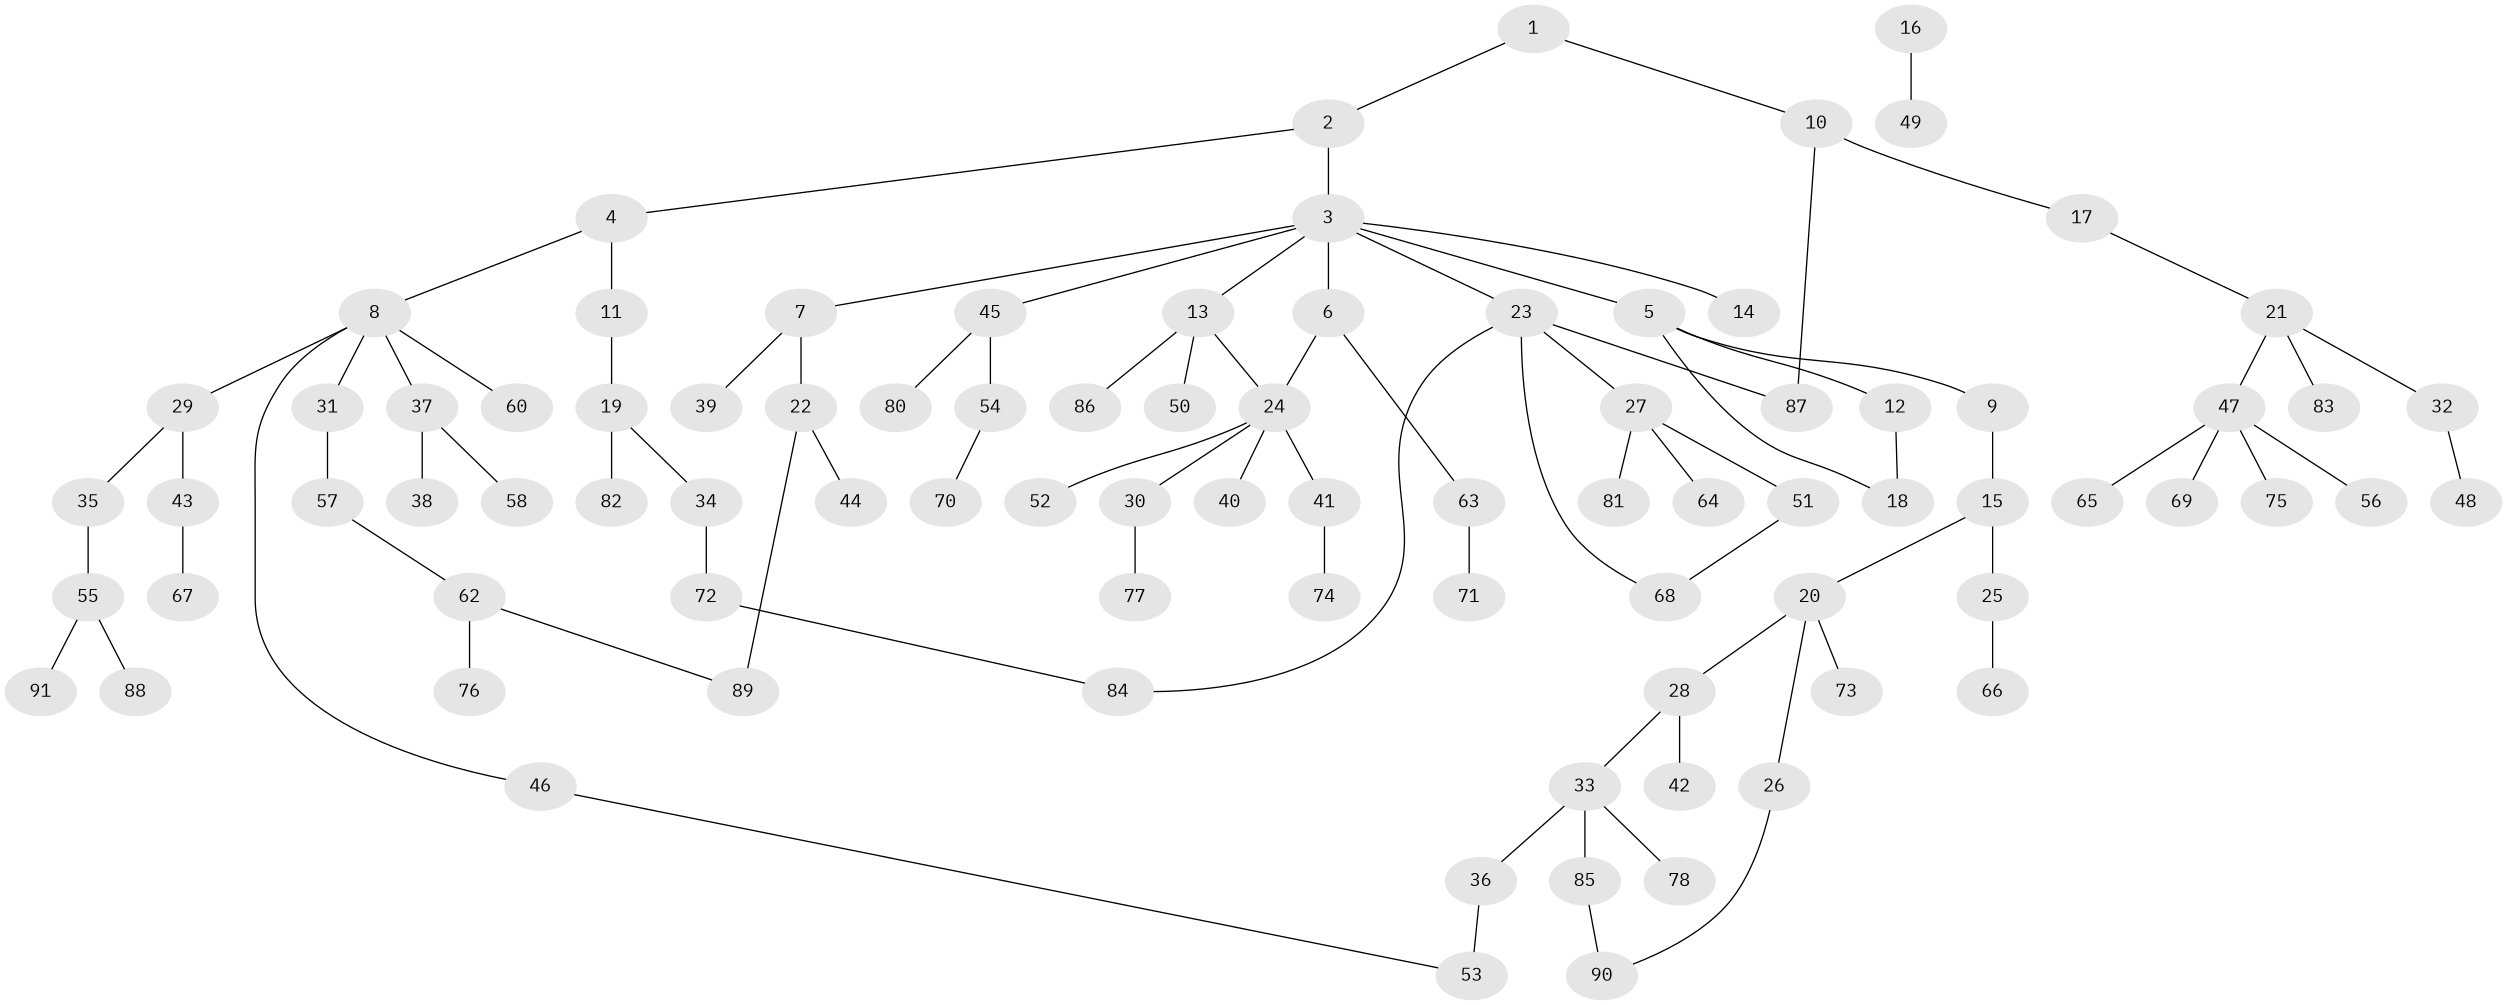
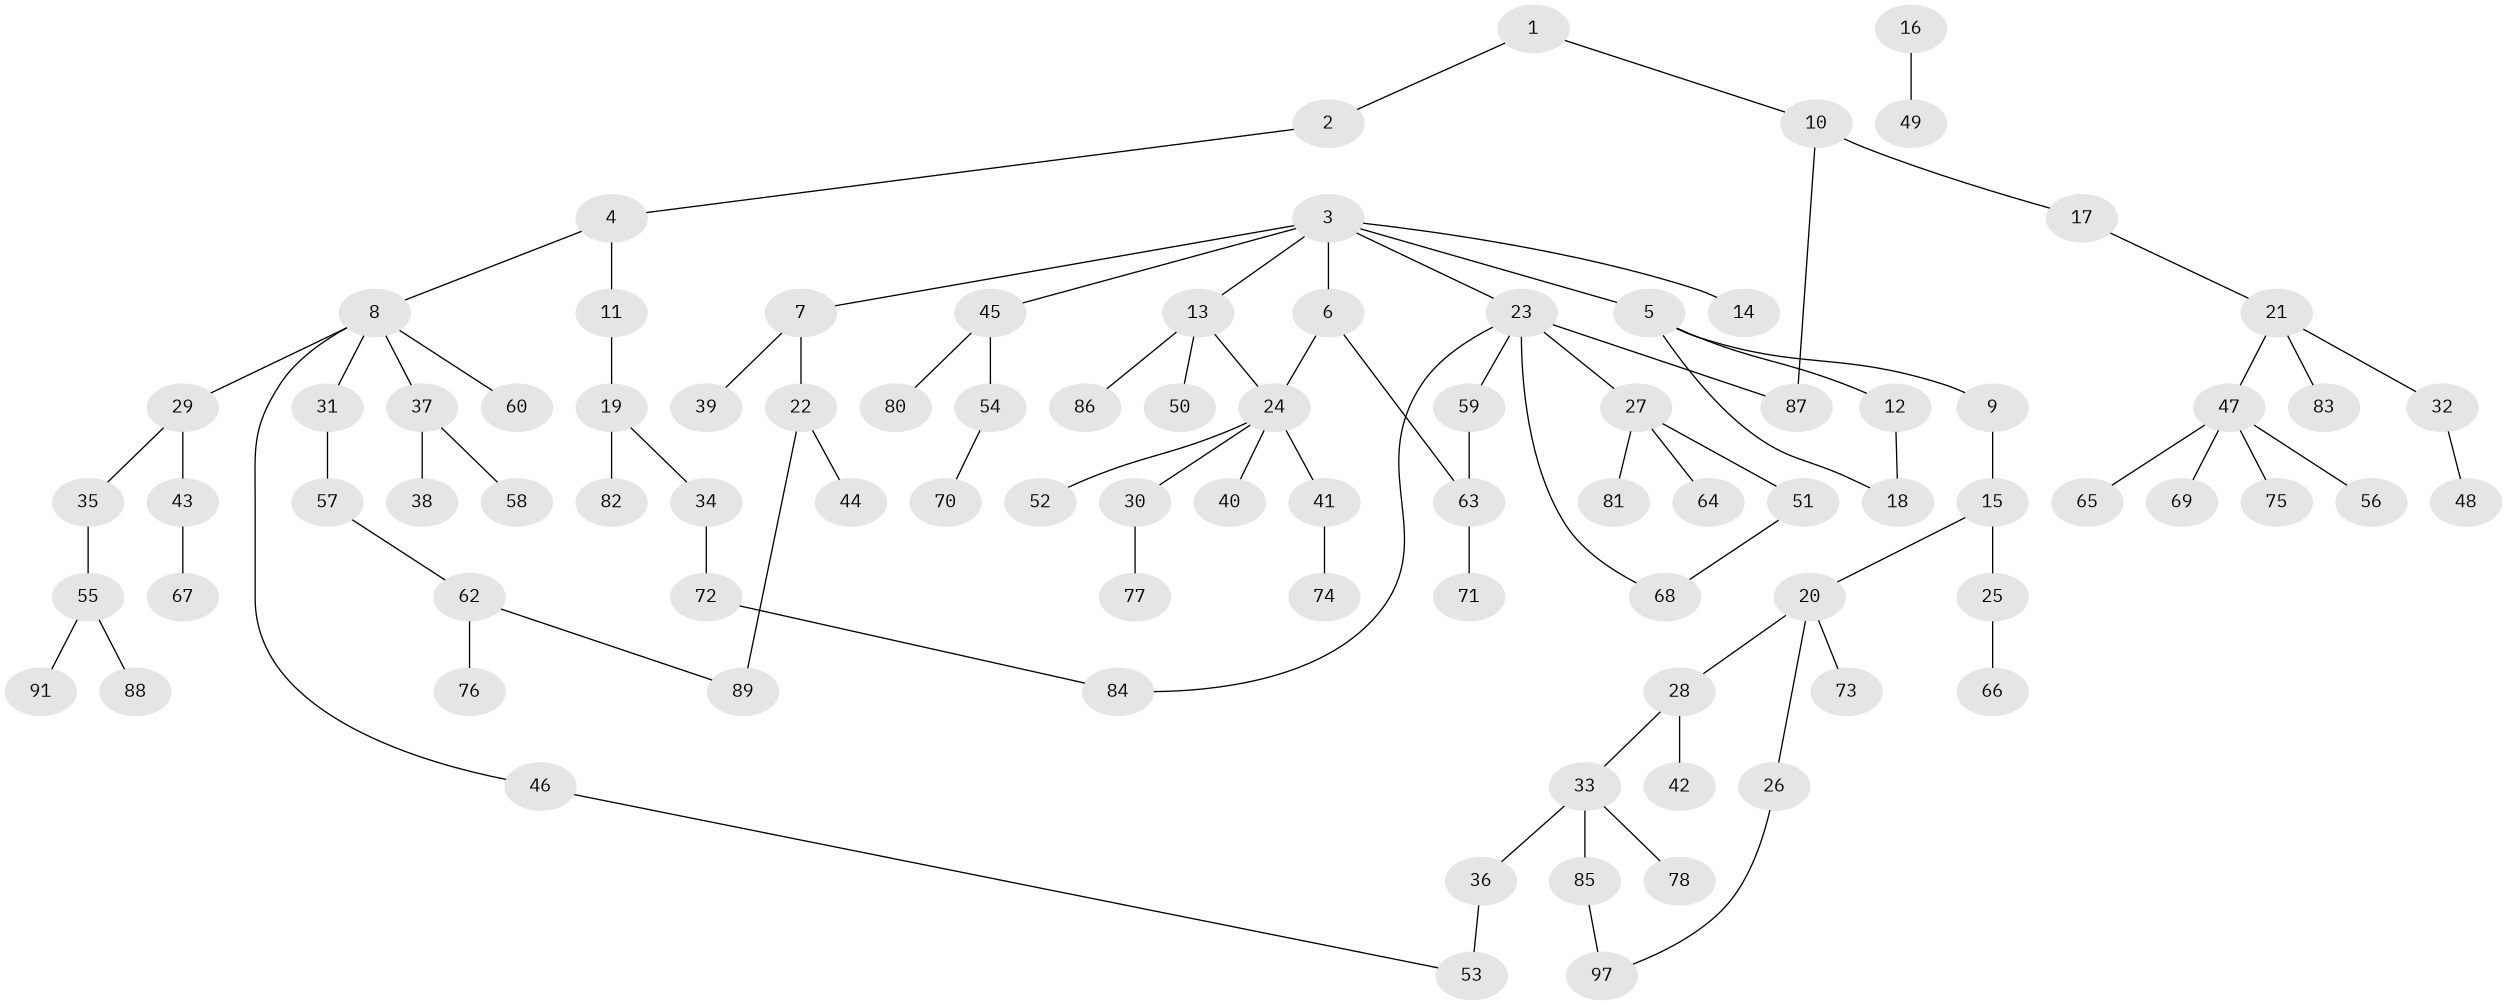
edge "2" -- "3": removed
node "59": added
node "90": label "90" -> "97"
